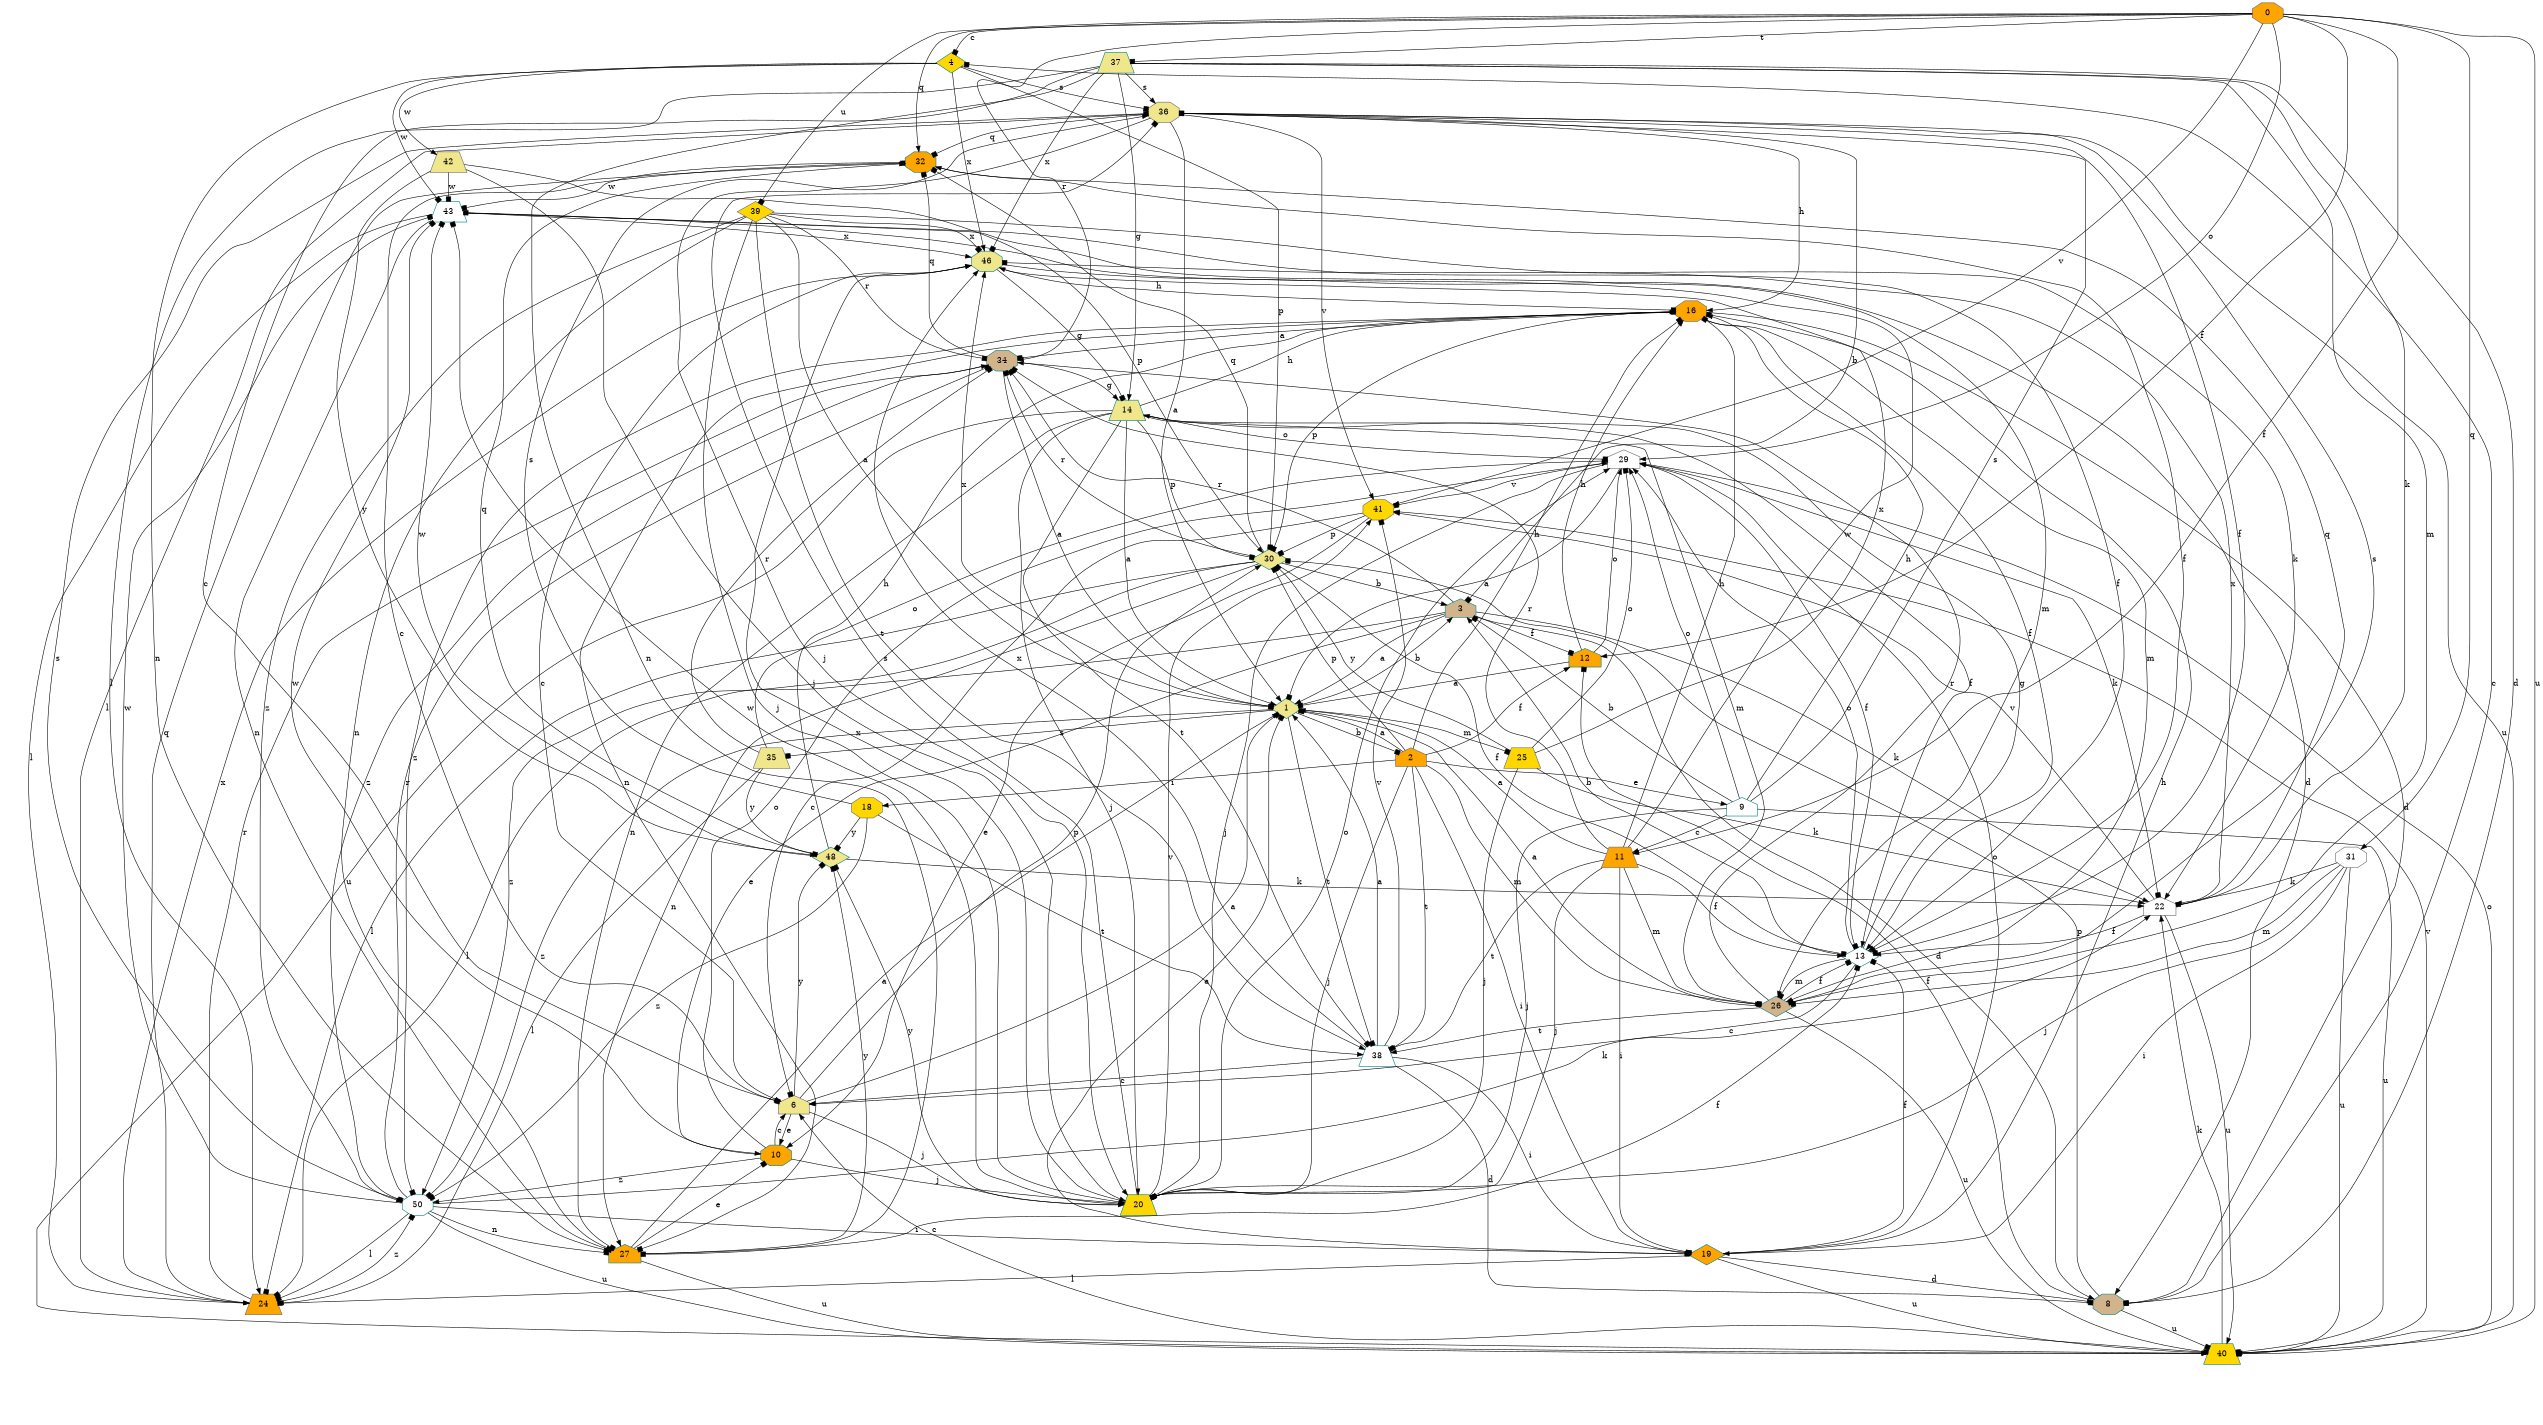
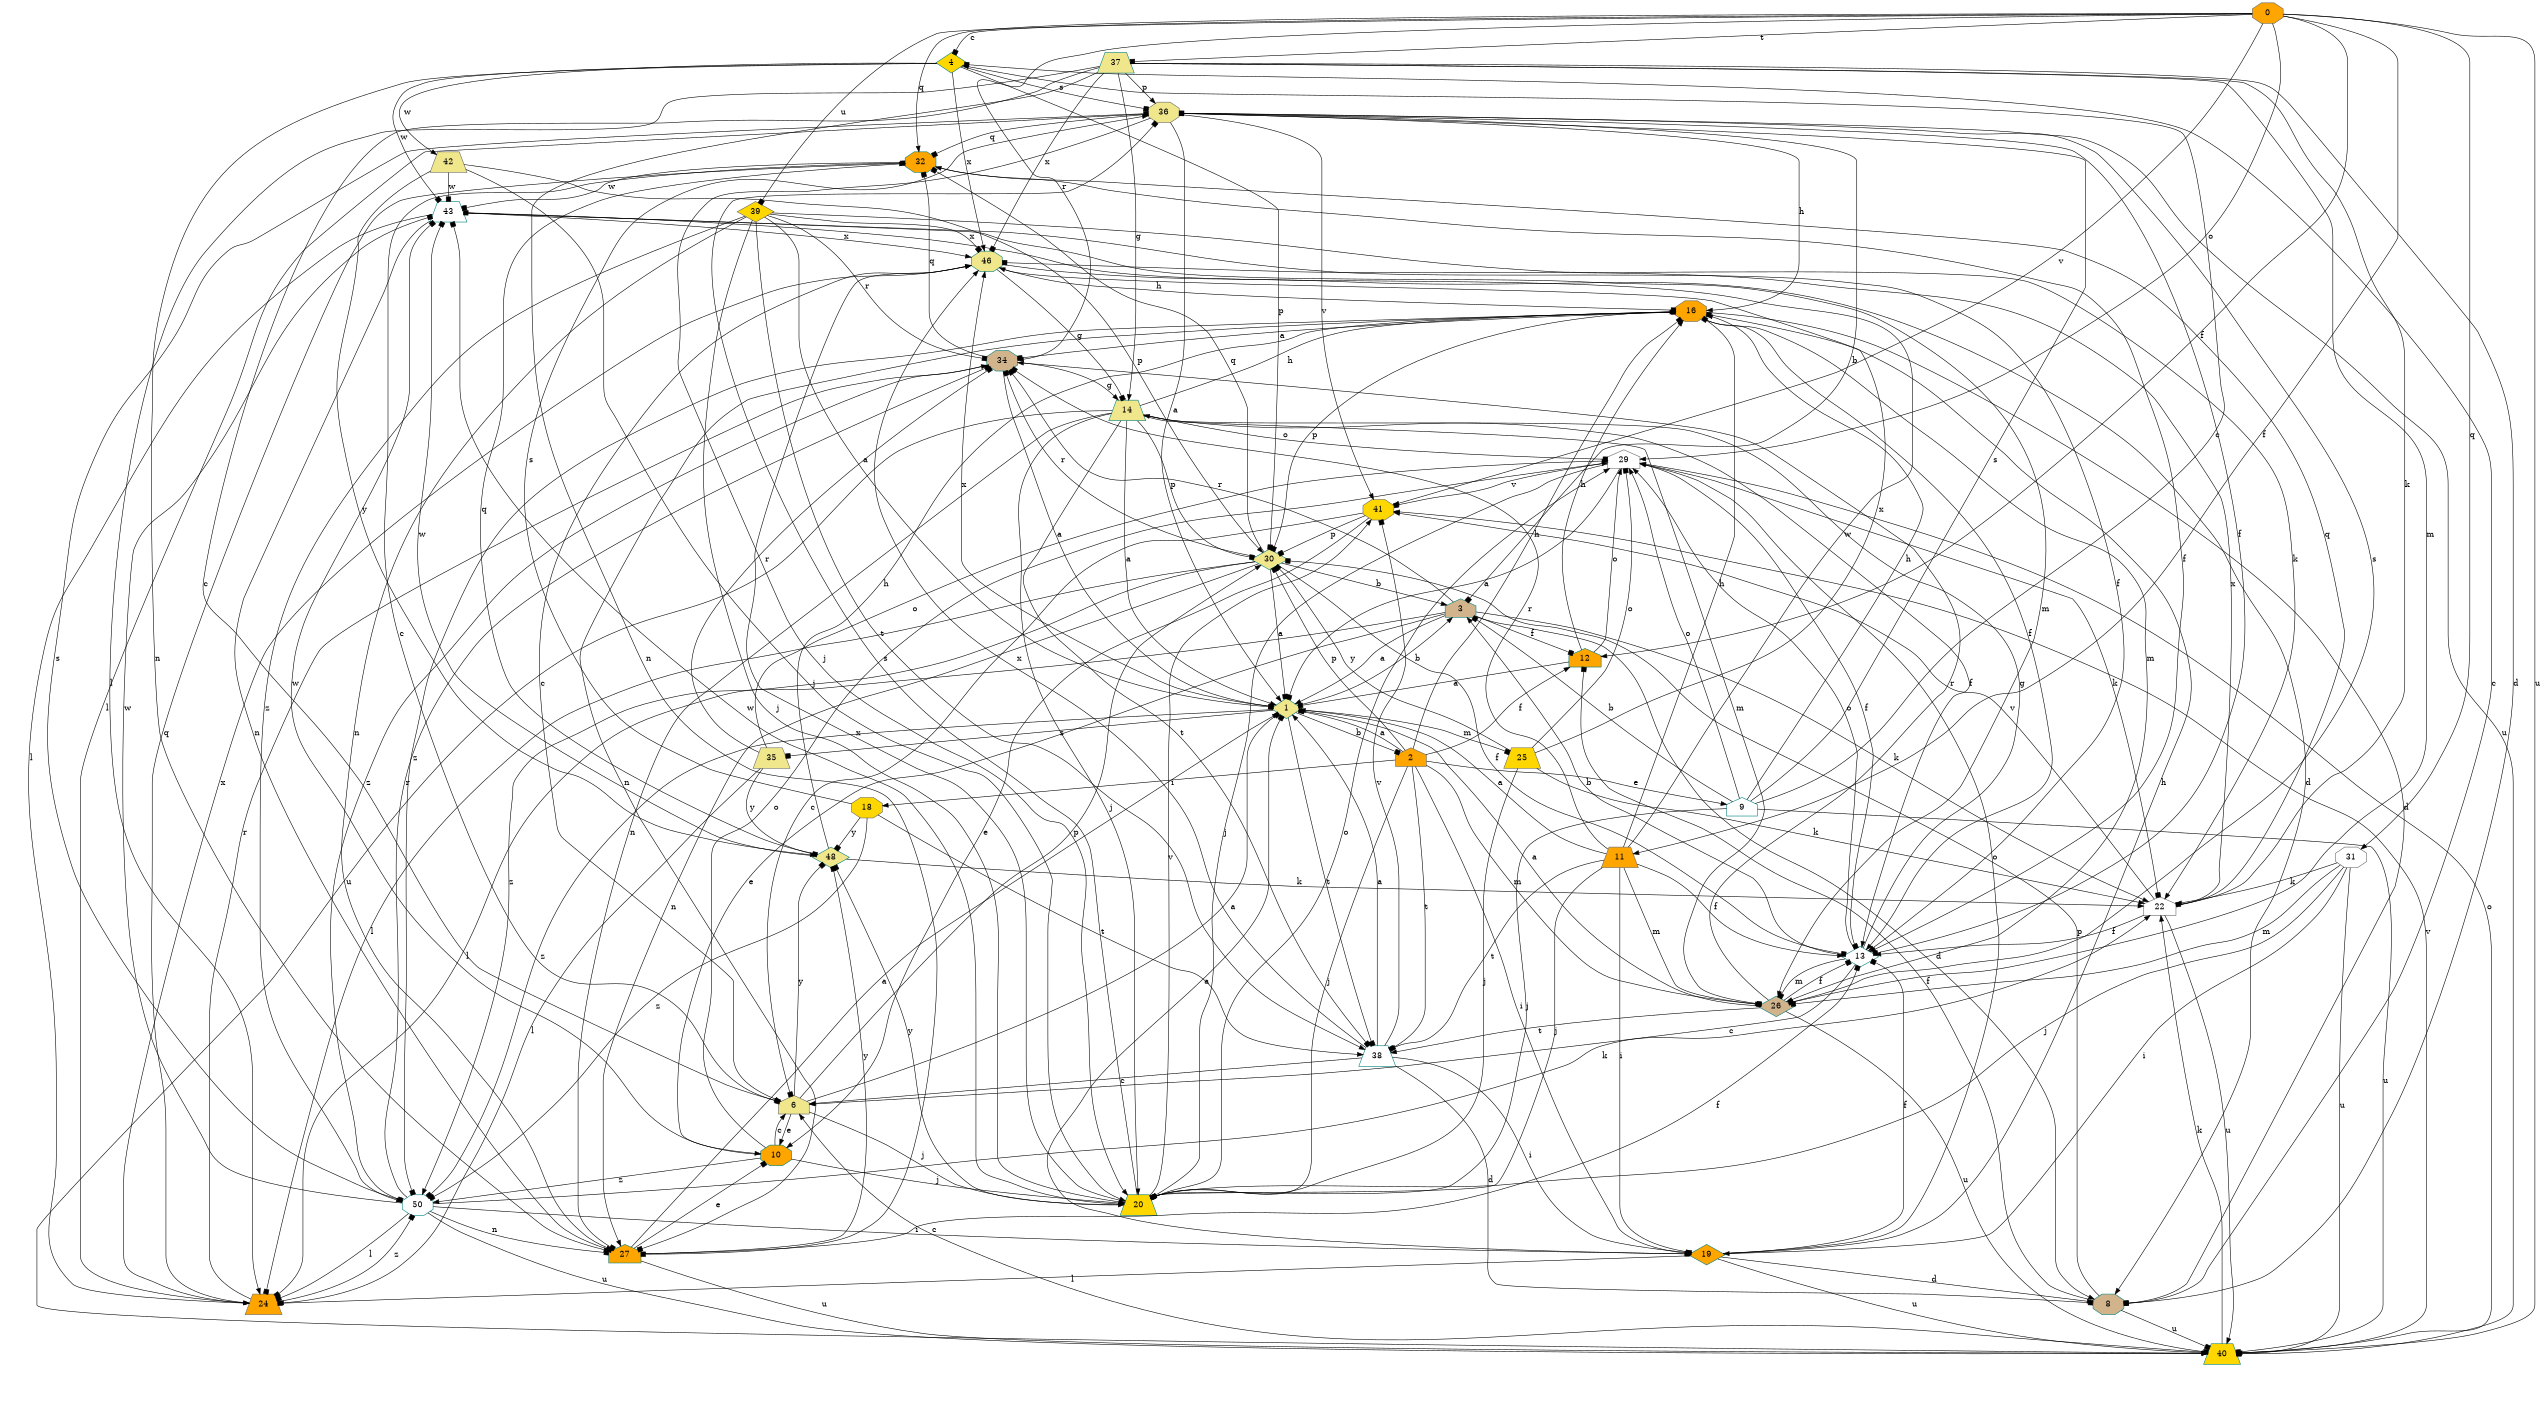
edge "37" -> "36": label "s" -> "p"
edge "30" -> "1": added, label "a"
edge "9" -> "11": now "9" -> "4"
